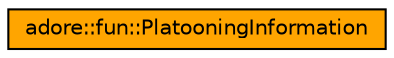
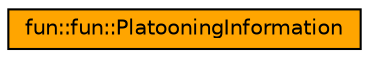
node "adore::fun::PlatooningInformation": label "adore::fun::PlatooningInformation" -> "fun::fun::PlatooningInformation"
